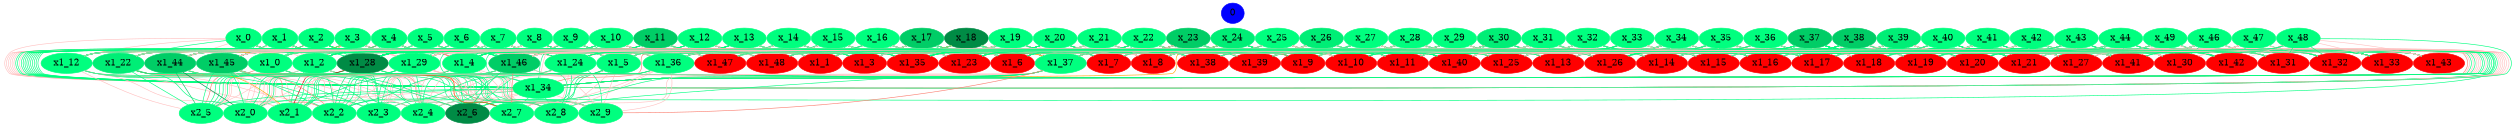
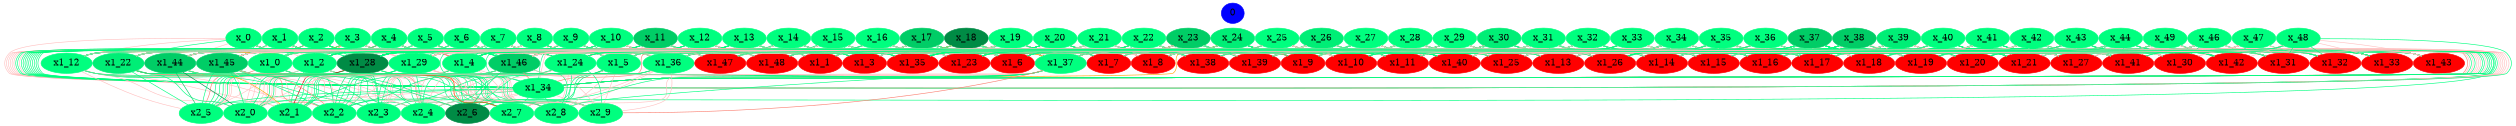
edge "x1_46" -- "x2_7": now "x1_46" -- "x1_34"
